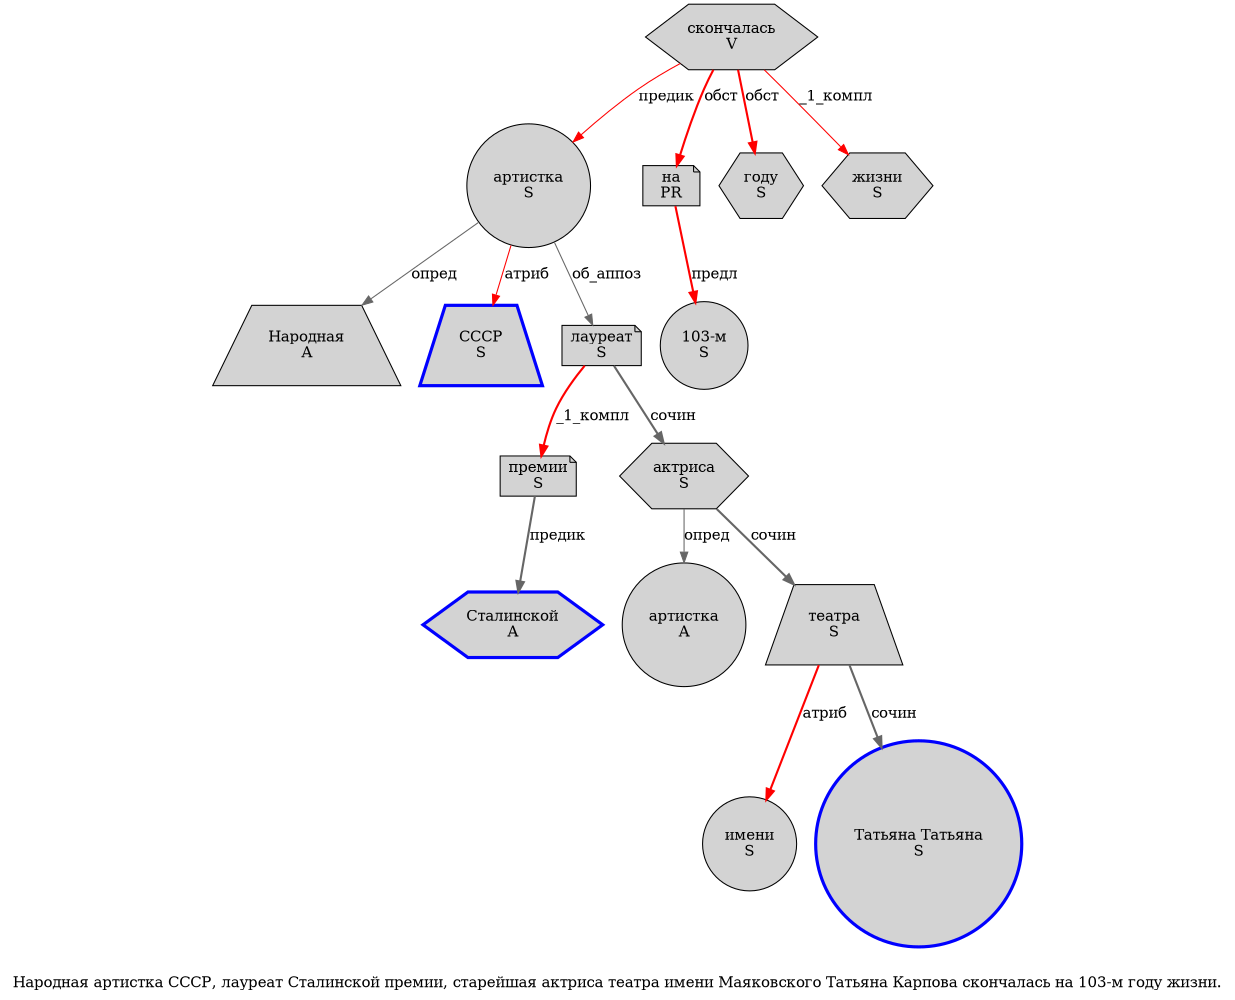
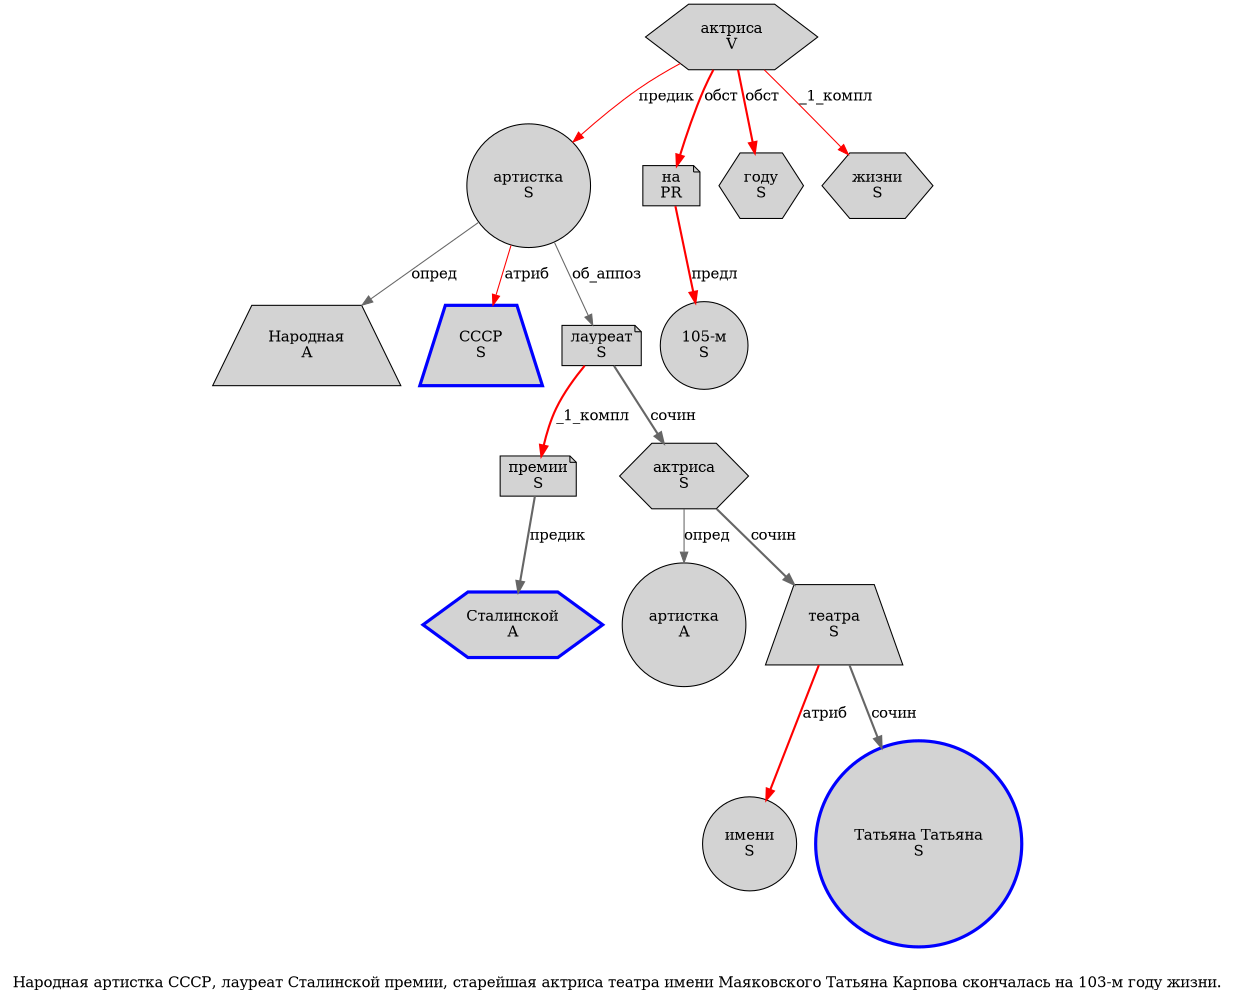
node "скончалась V": label "скончалась V" -> "актриса V"
node "103-м S": label "103-м S" -> "105-м S"
